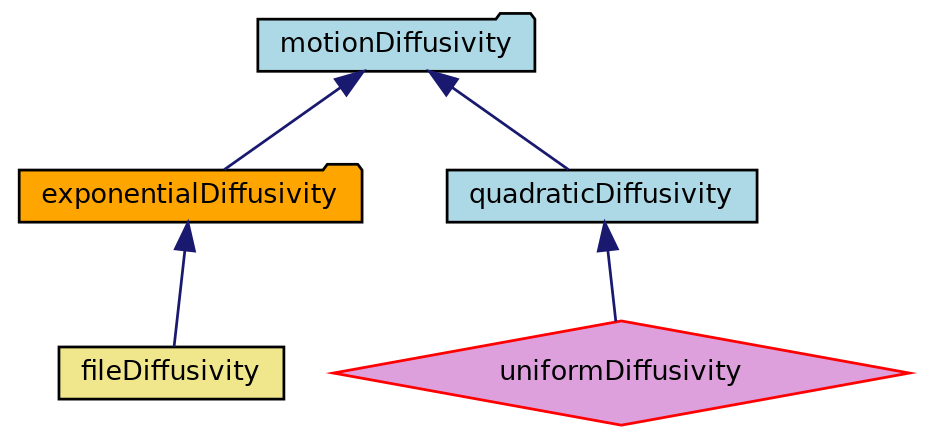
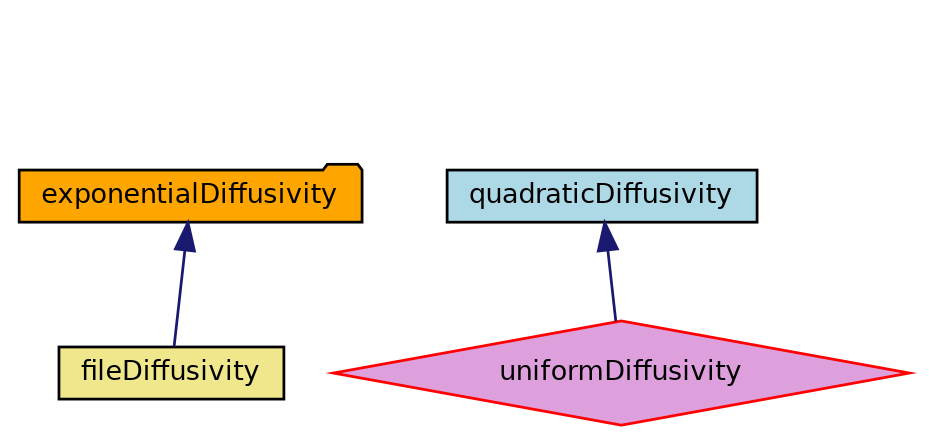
node "motionDiffusivity": removed
